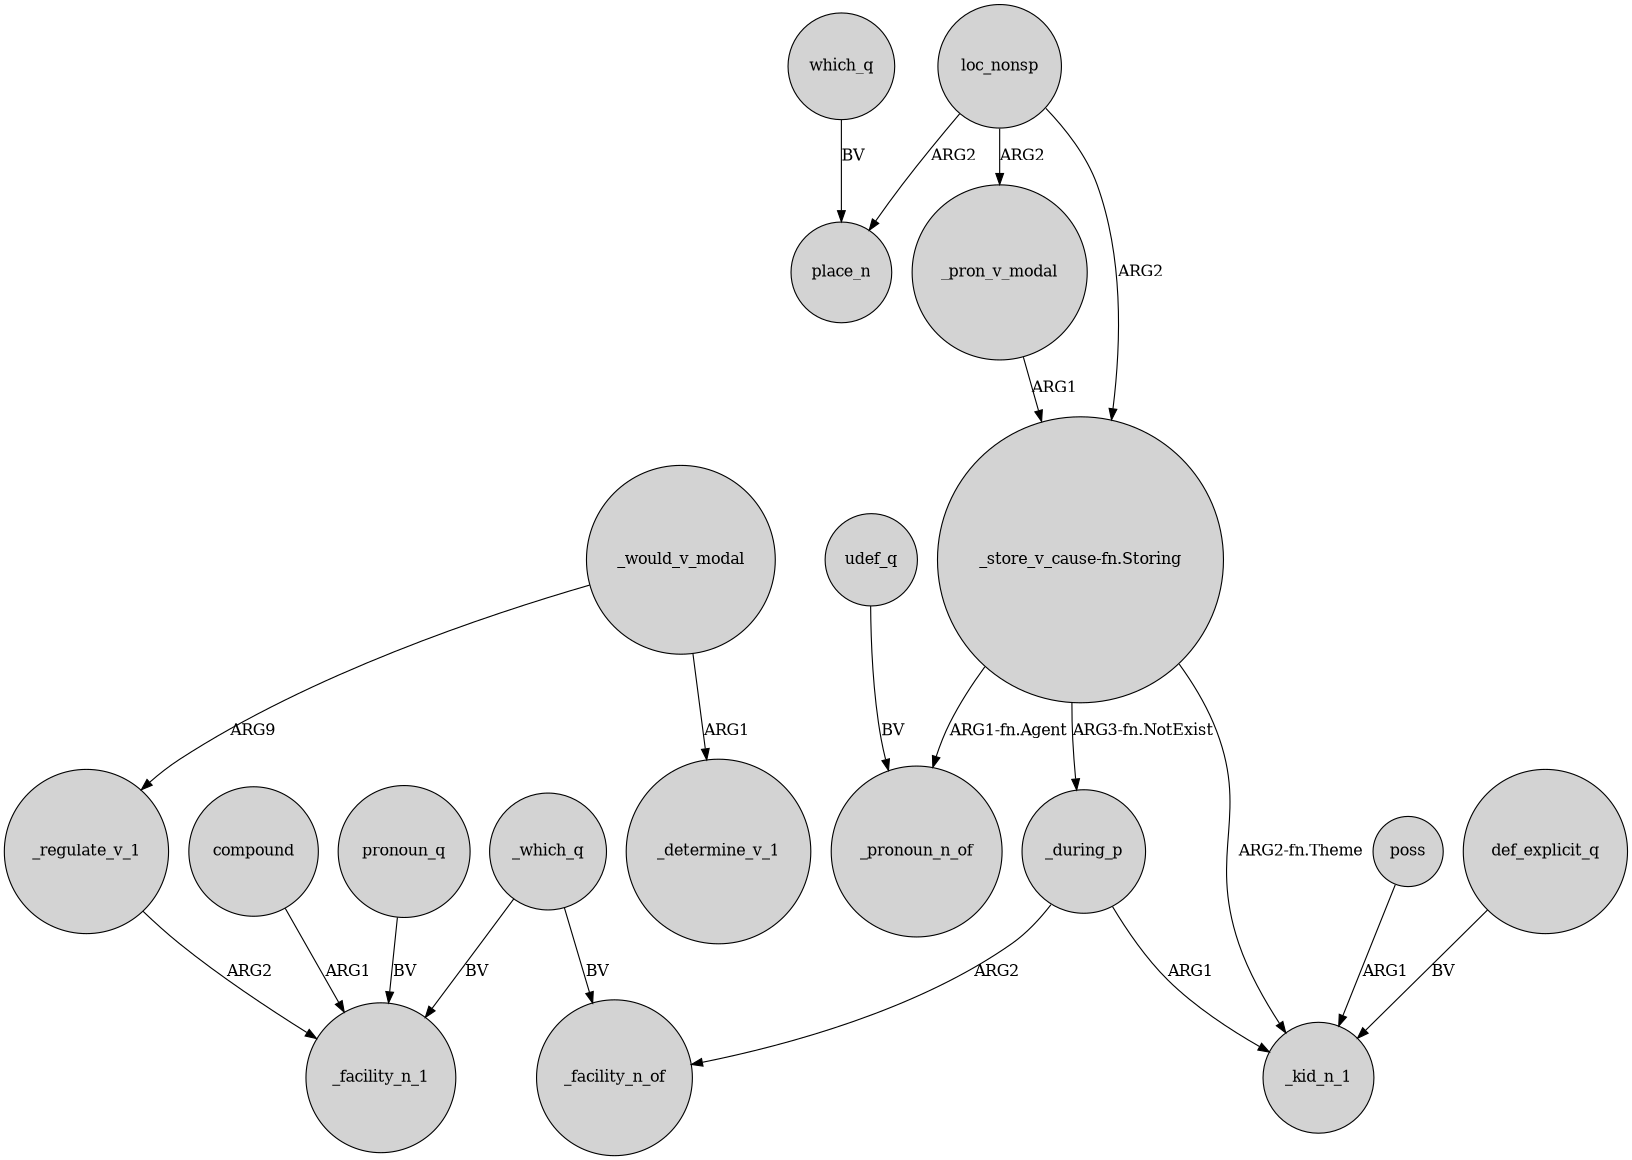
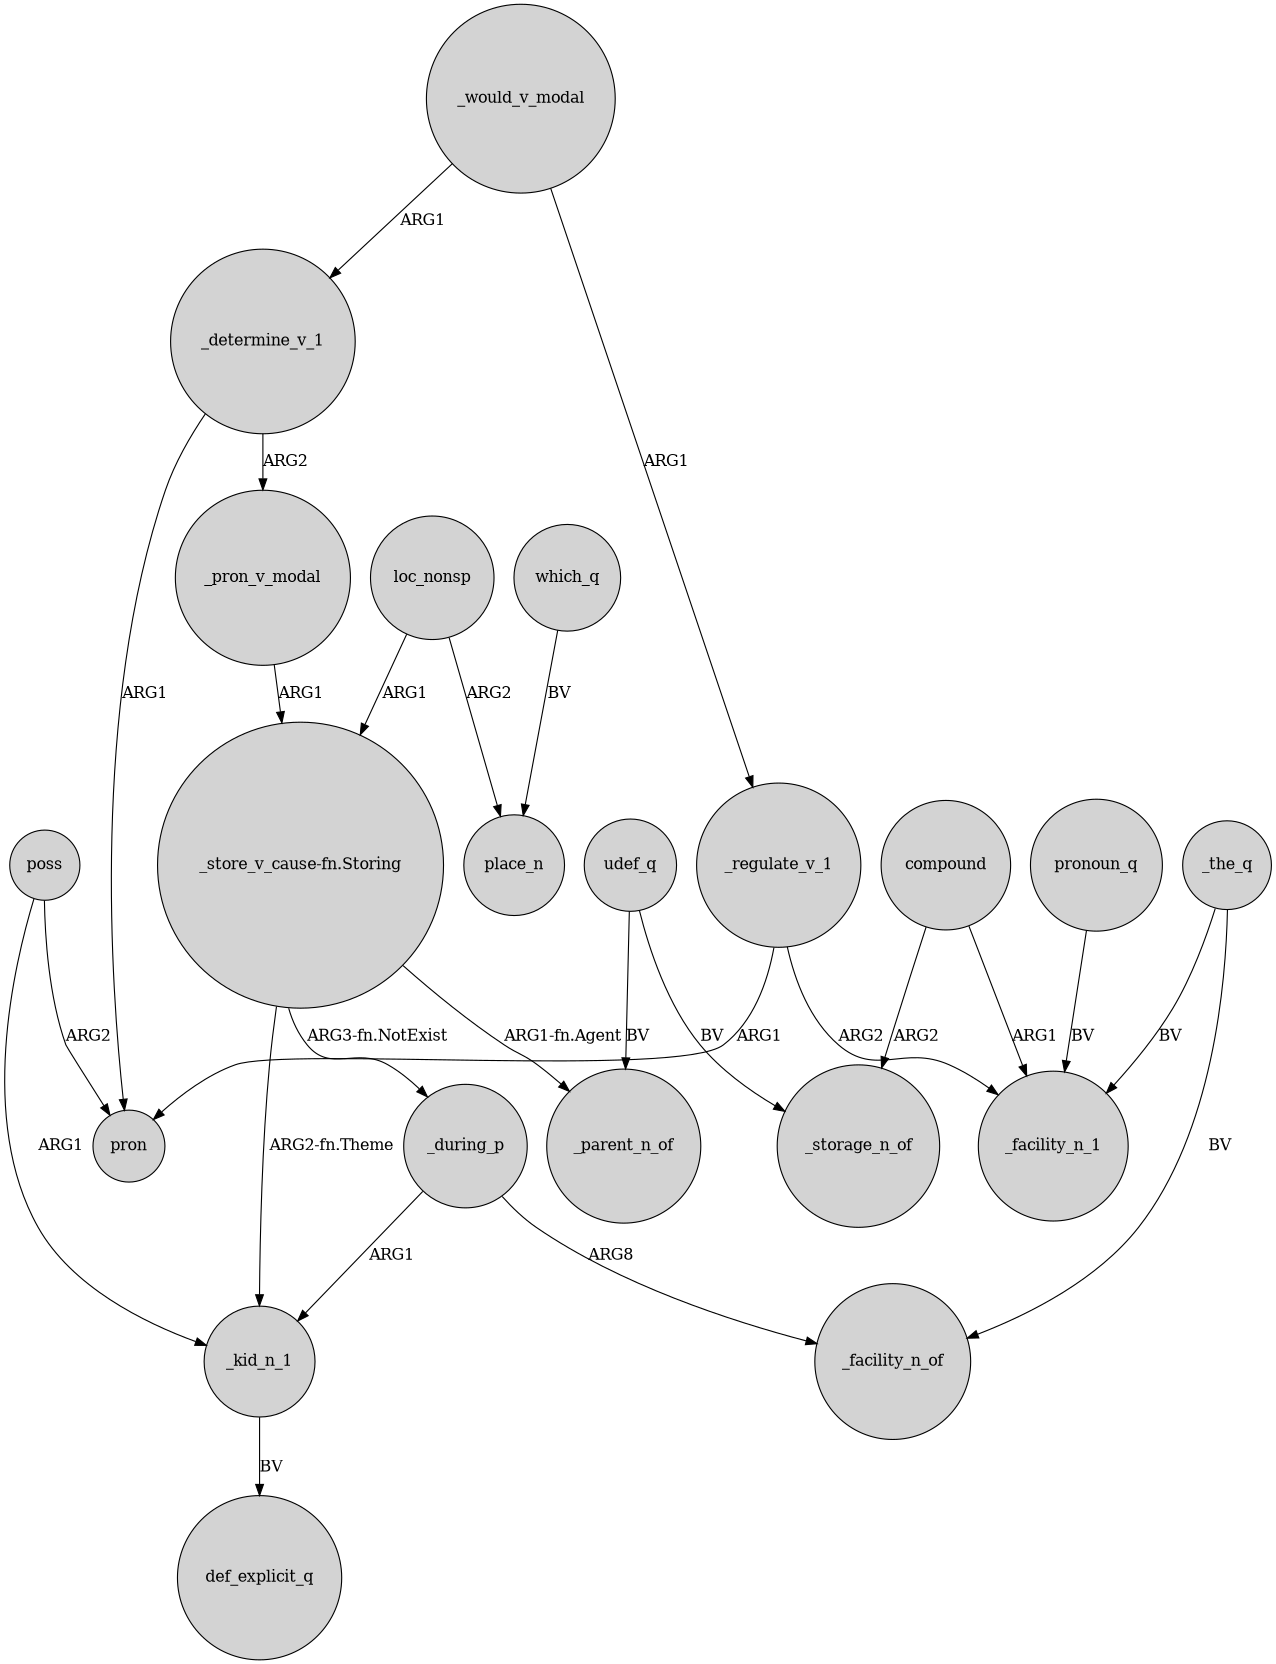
edge "loc_nonsp" -> "_pron_v_modal": now "_determine_v_1" -> "_pron_v_modal"
edge "loc_nonsp" -> "_store_v_cause-fn.Storing": label "ARG2" -> "ARG1"
edge "_would_v_modal" -> "_regulate_v_1": label "ARG9" -> "ARG1"
node "_which_q": label "_which_q" -> "_the_q"
node "_pronoun_n_of": label "_pronoun_n_of" -> "_parent_n_of"
edge "def_explicit_q" -> "_kid_n_1": reversed
edge "_during_p" -> "_facility_n_of": label "ARG2" -> "ARG8"
node "pron": added
node "_storage_n_of": added
